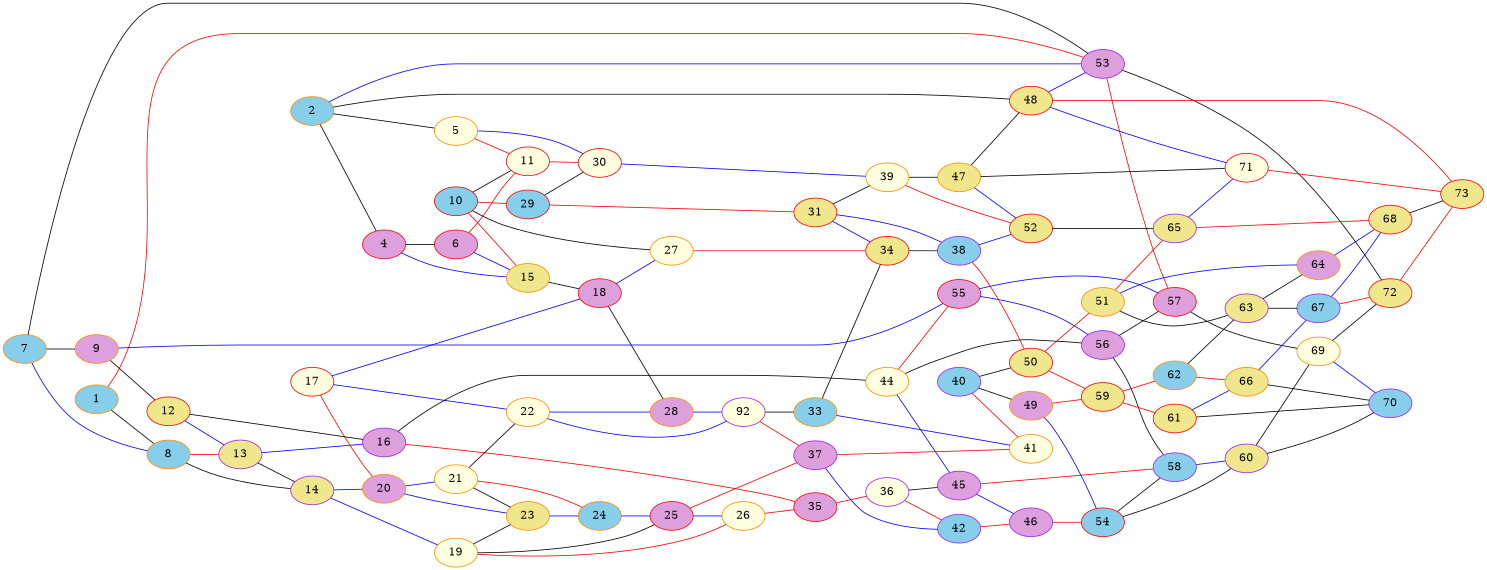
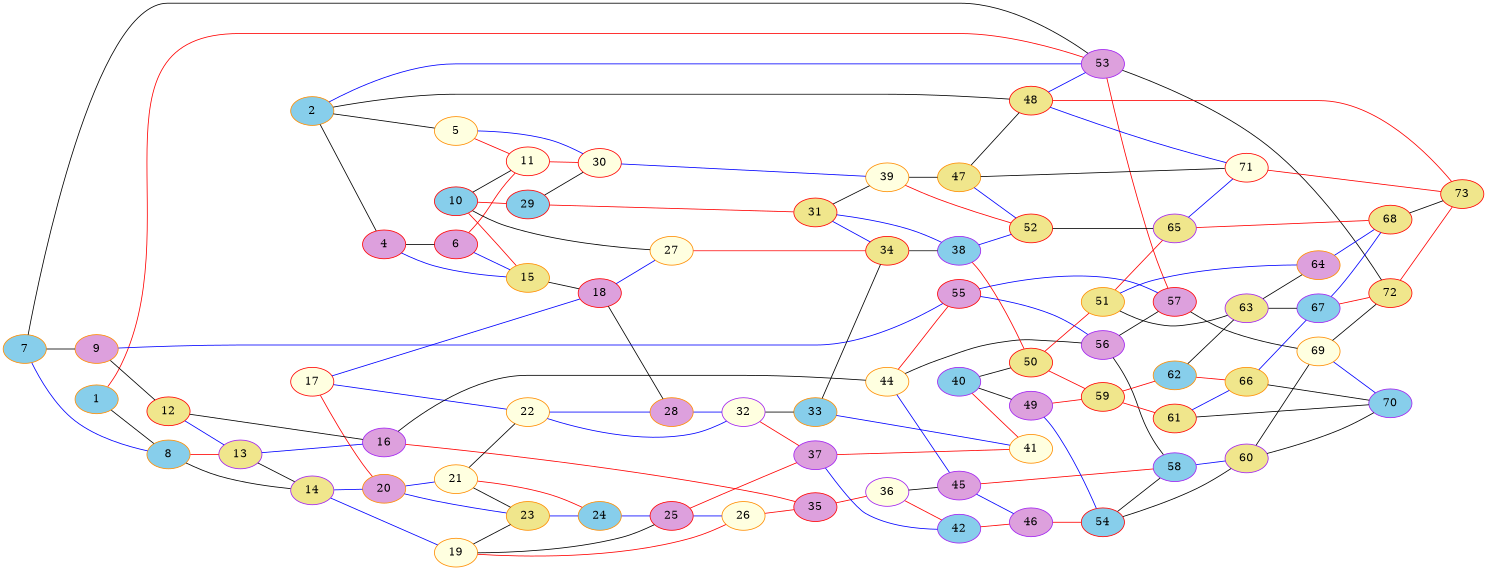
node "49": color darkorange -> purple
node "92": label "92" -> "32"
